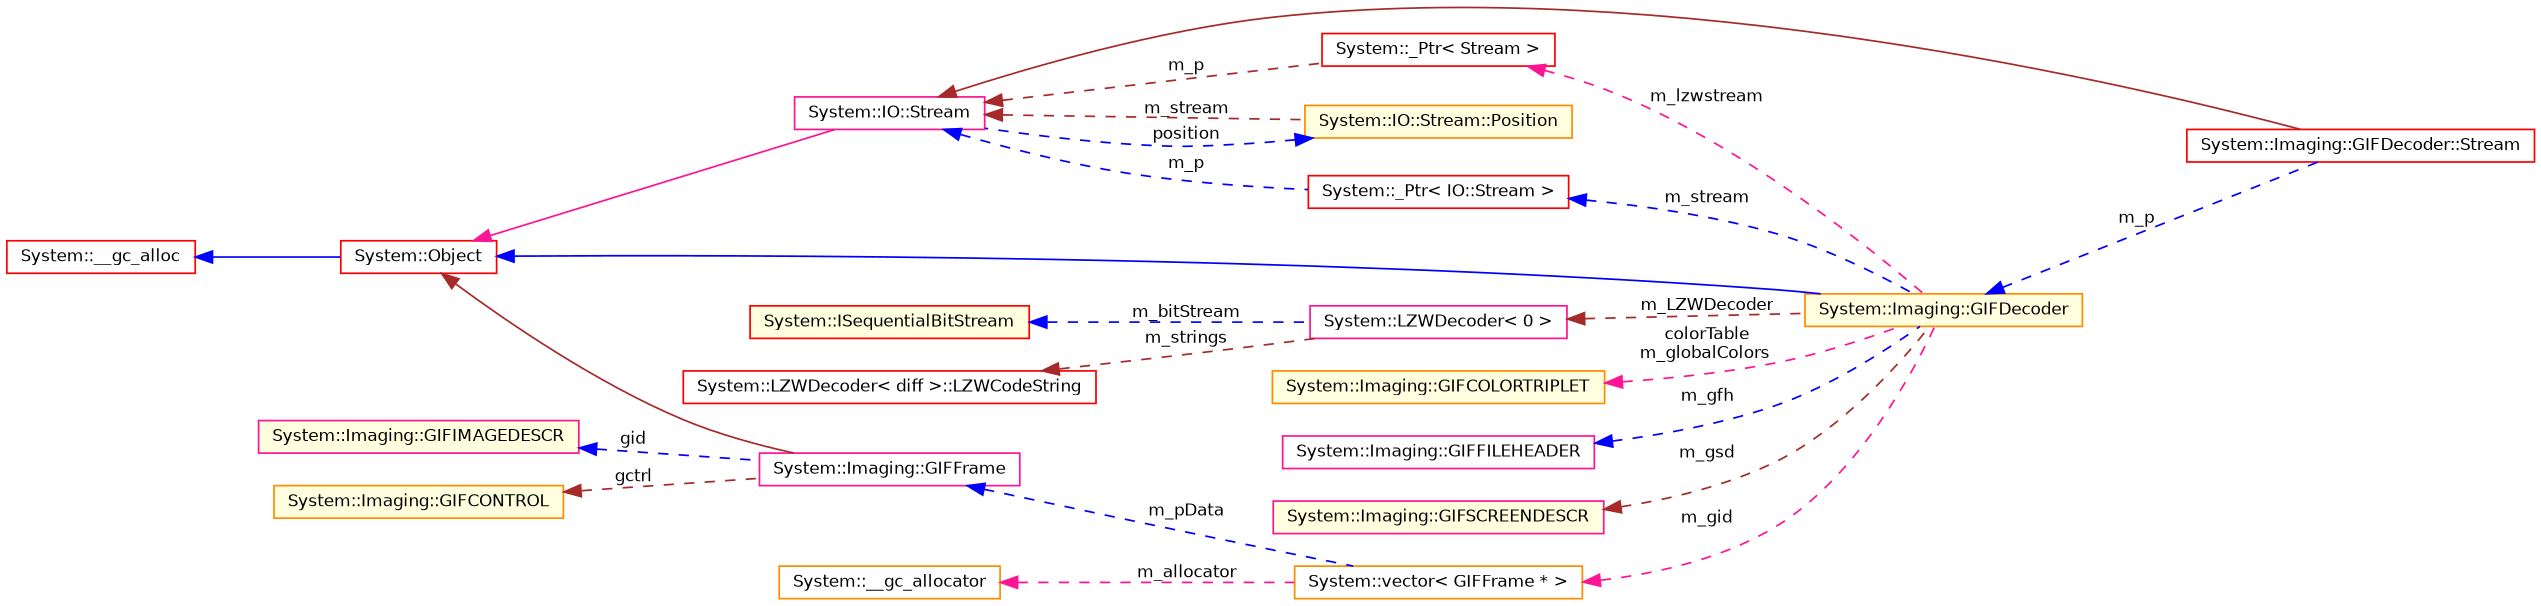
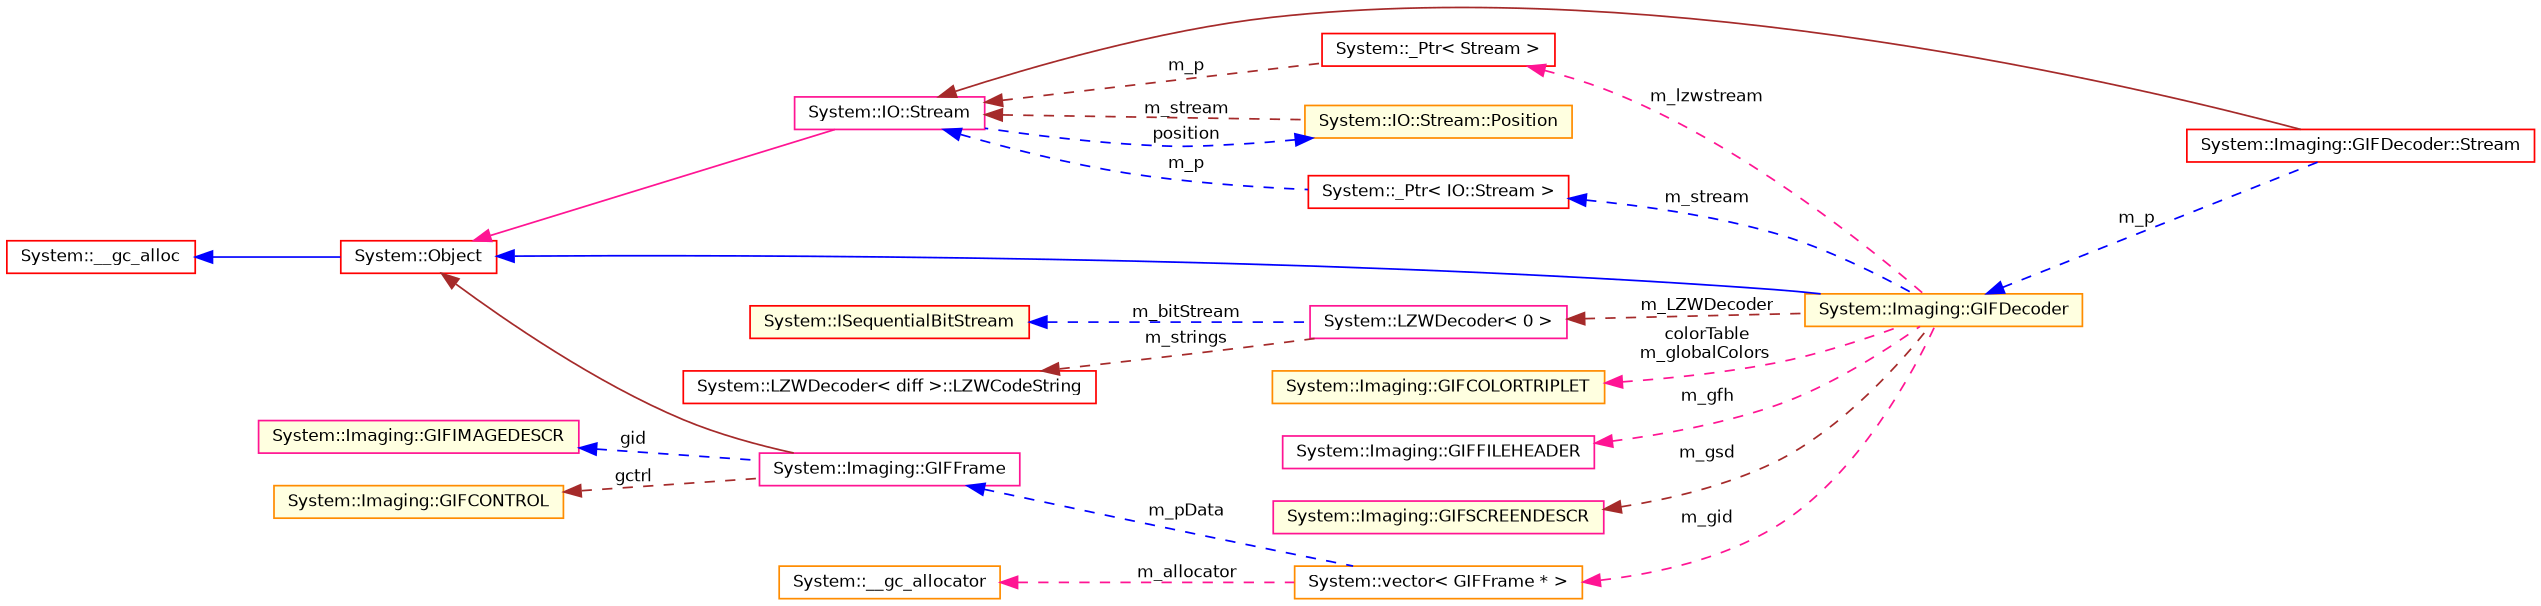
edge "System::Imaging::GIFDecoder" -> "System::Imaging::GIFFILEHEADER": color blue -> deeppink
